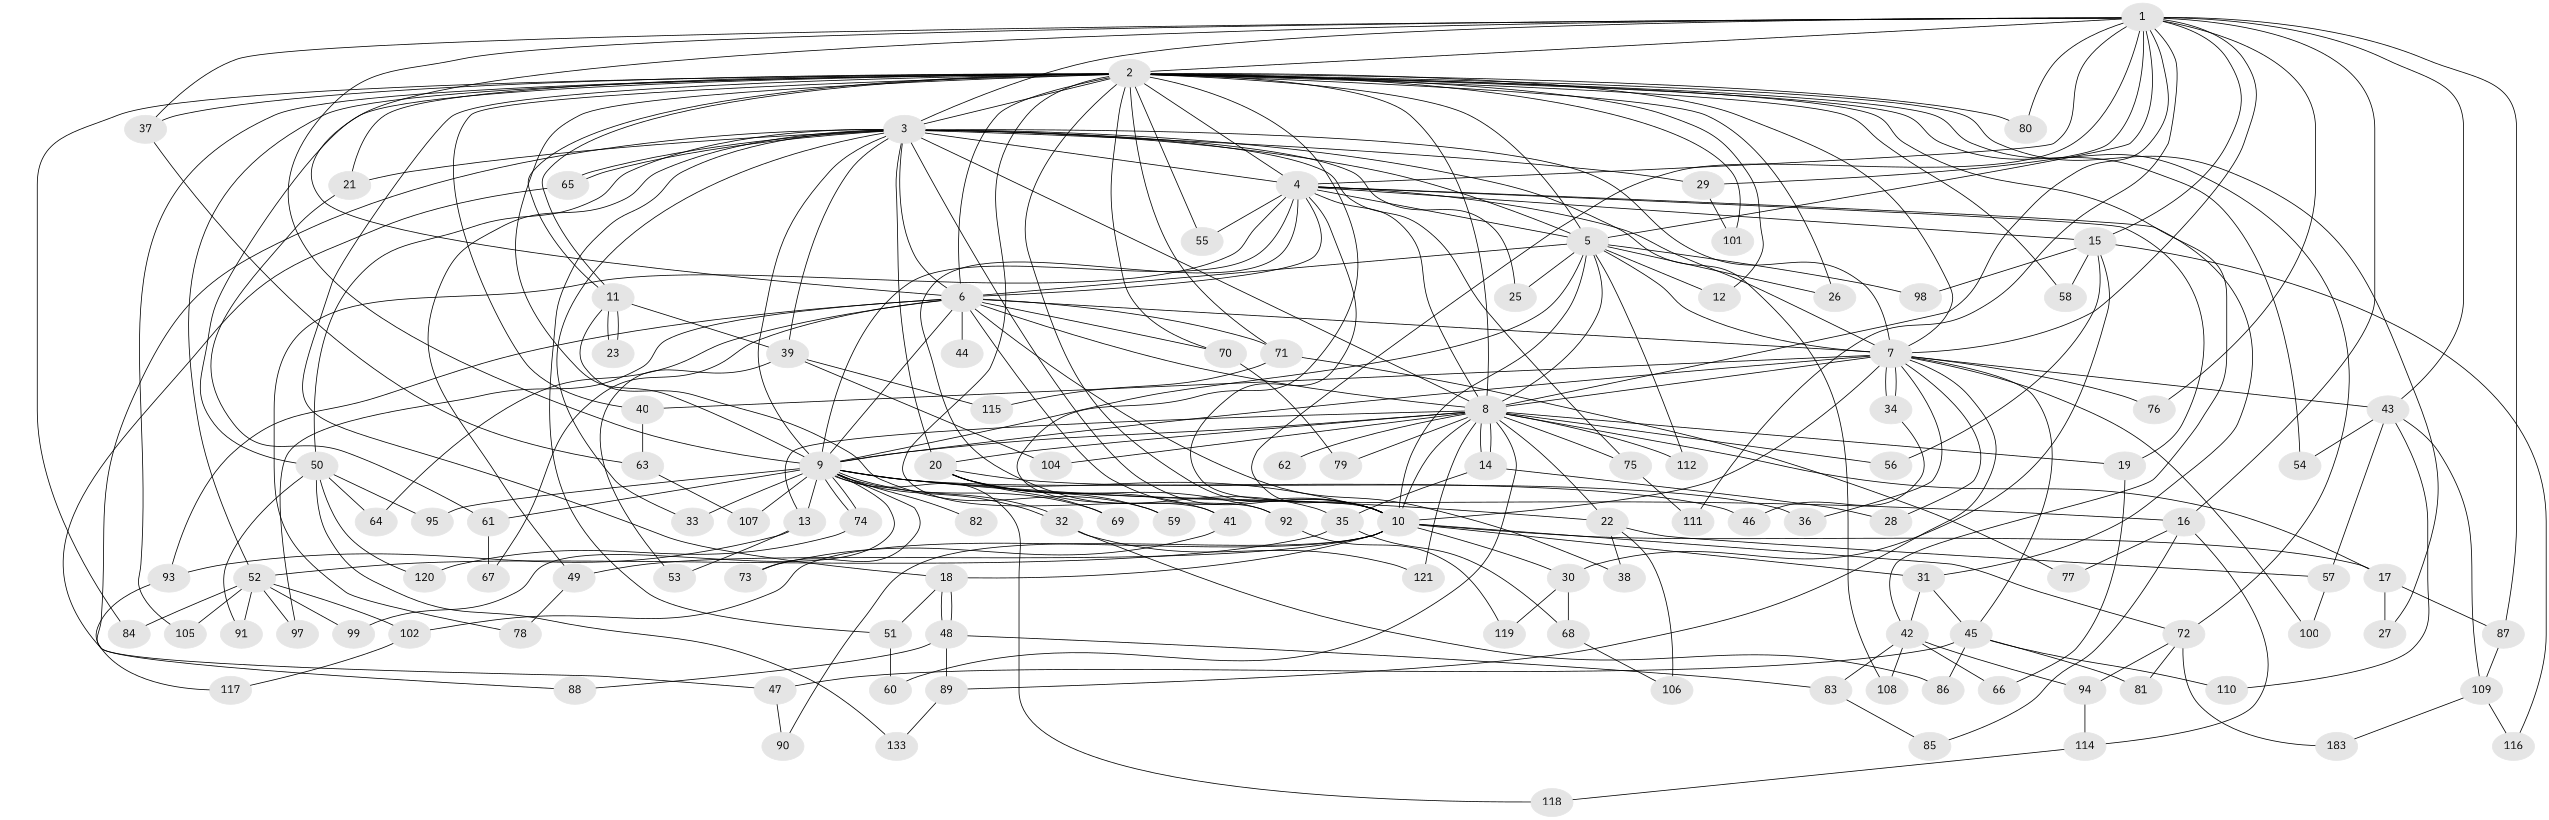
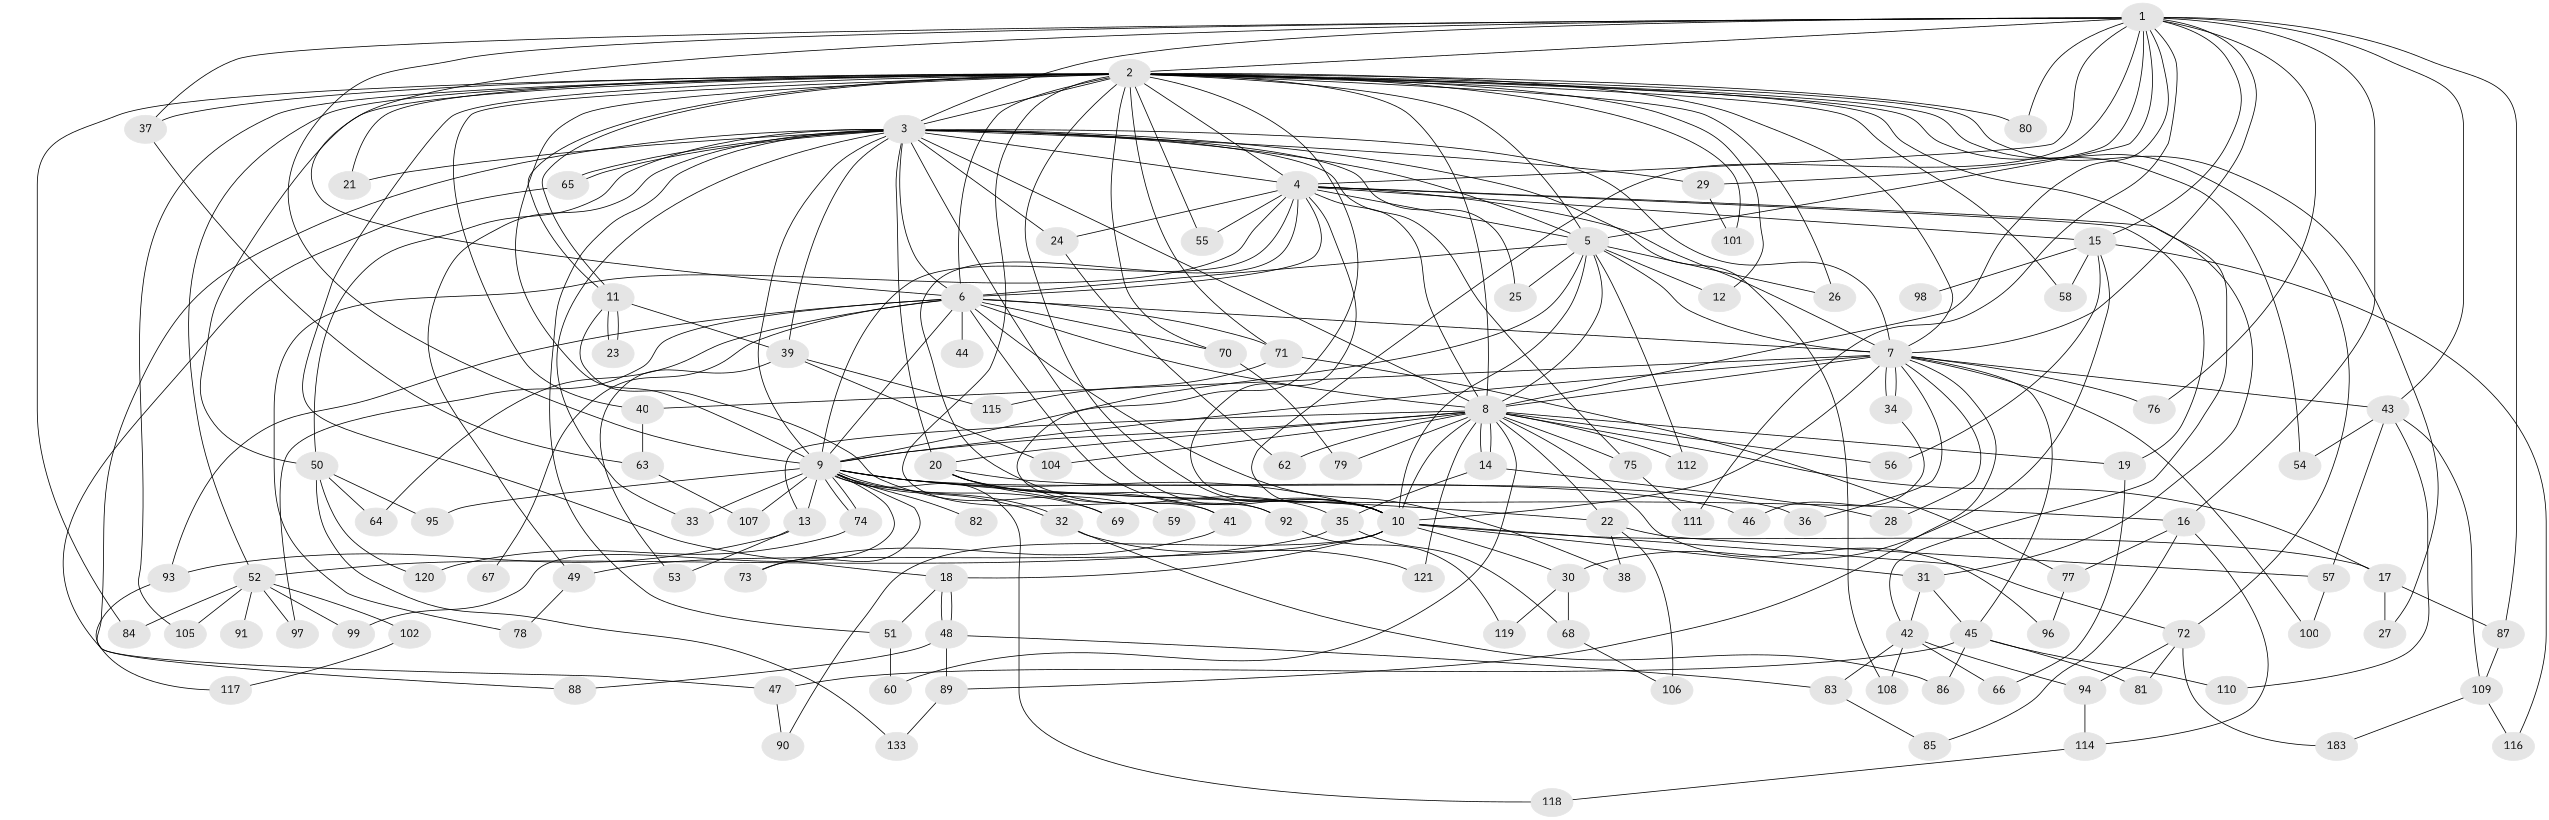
node "24": added
edge "5" -- "98": removed
edge "20" -- "59": removed
node "61": removed
edge "50" -- "91": removed
edge "10" -- "102": removed
node "96": added
